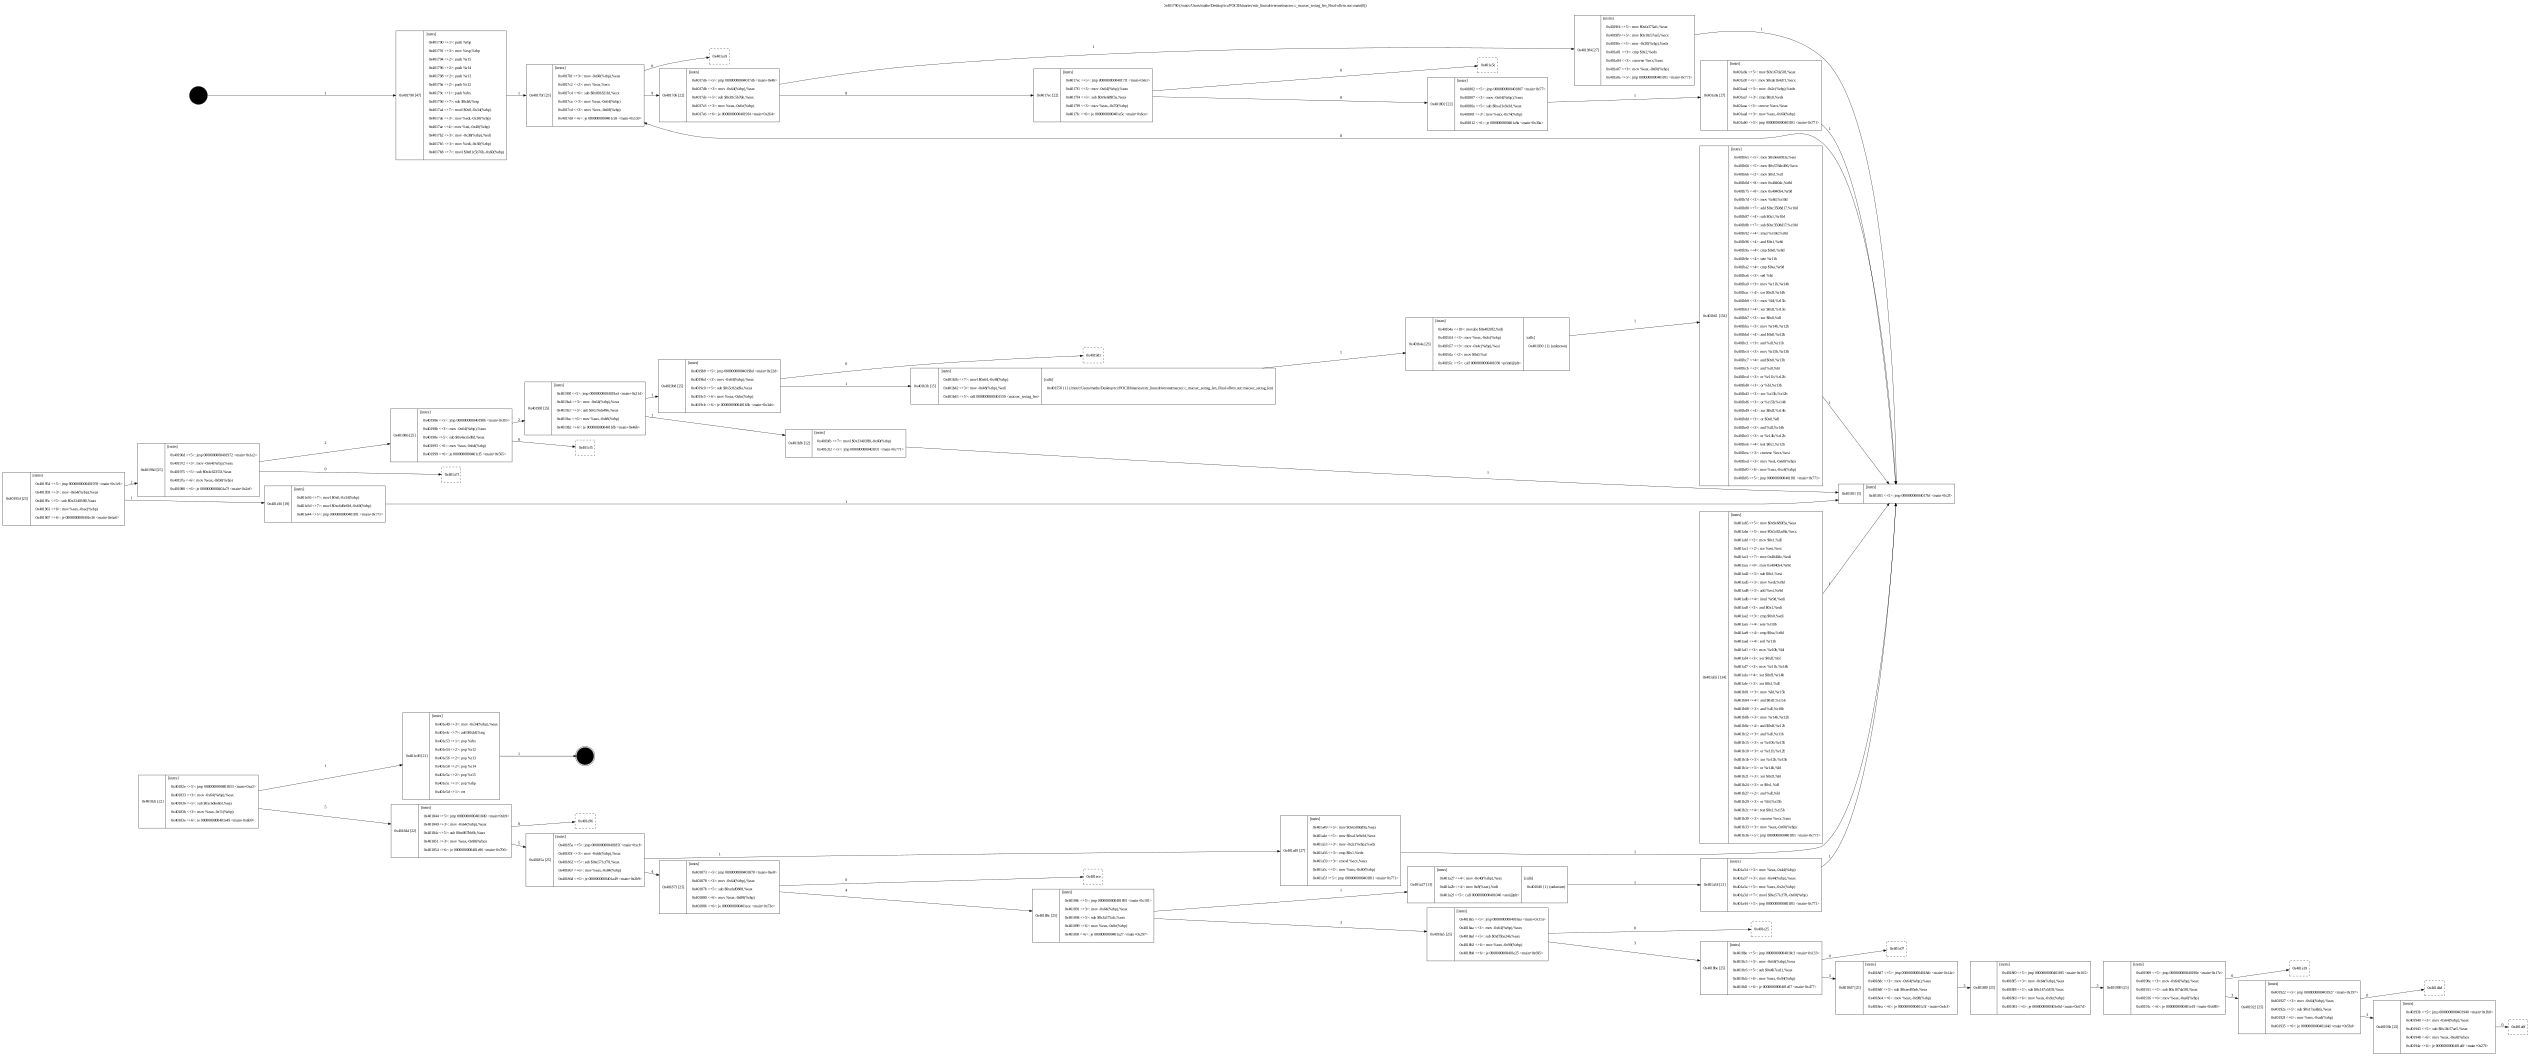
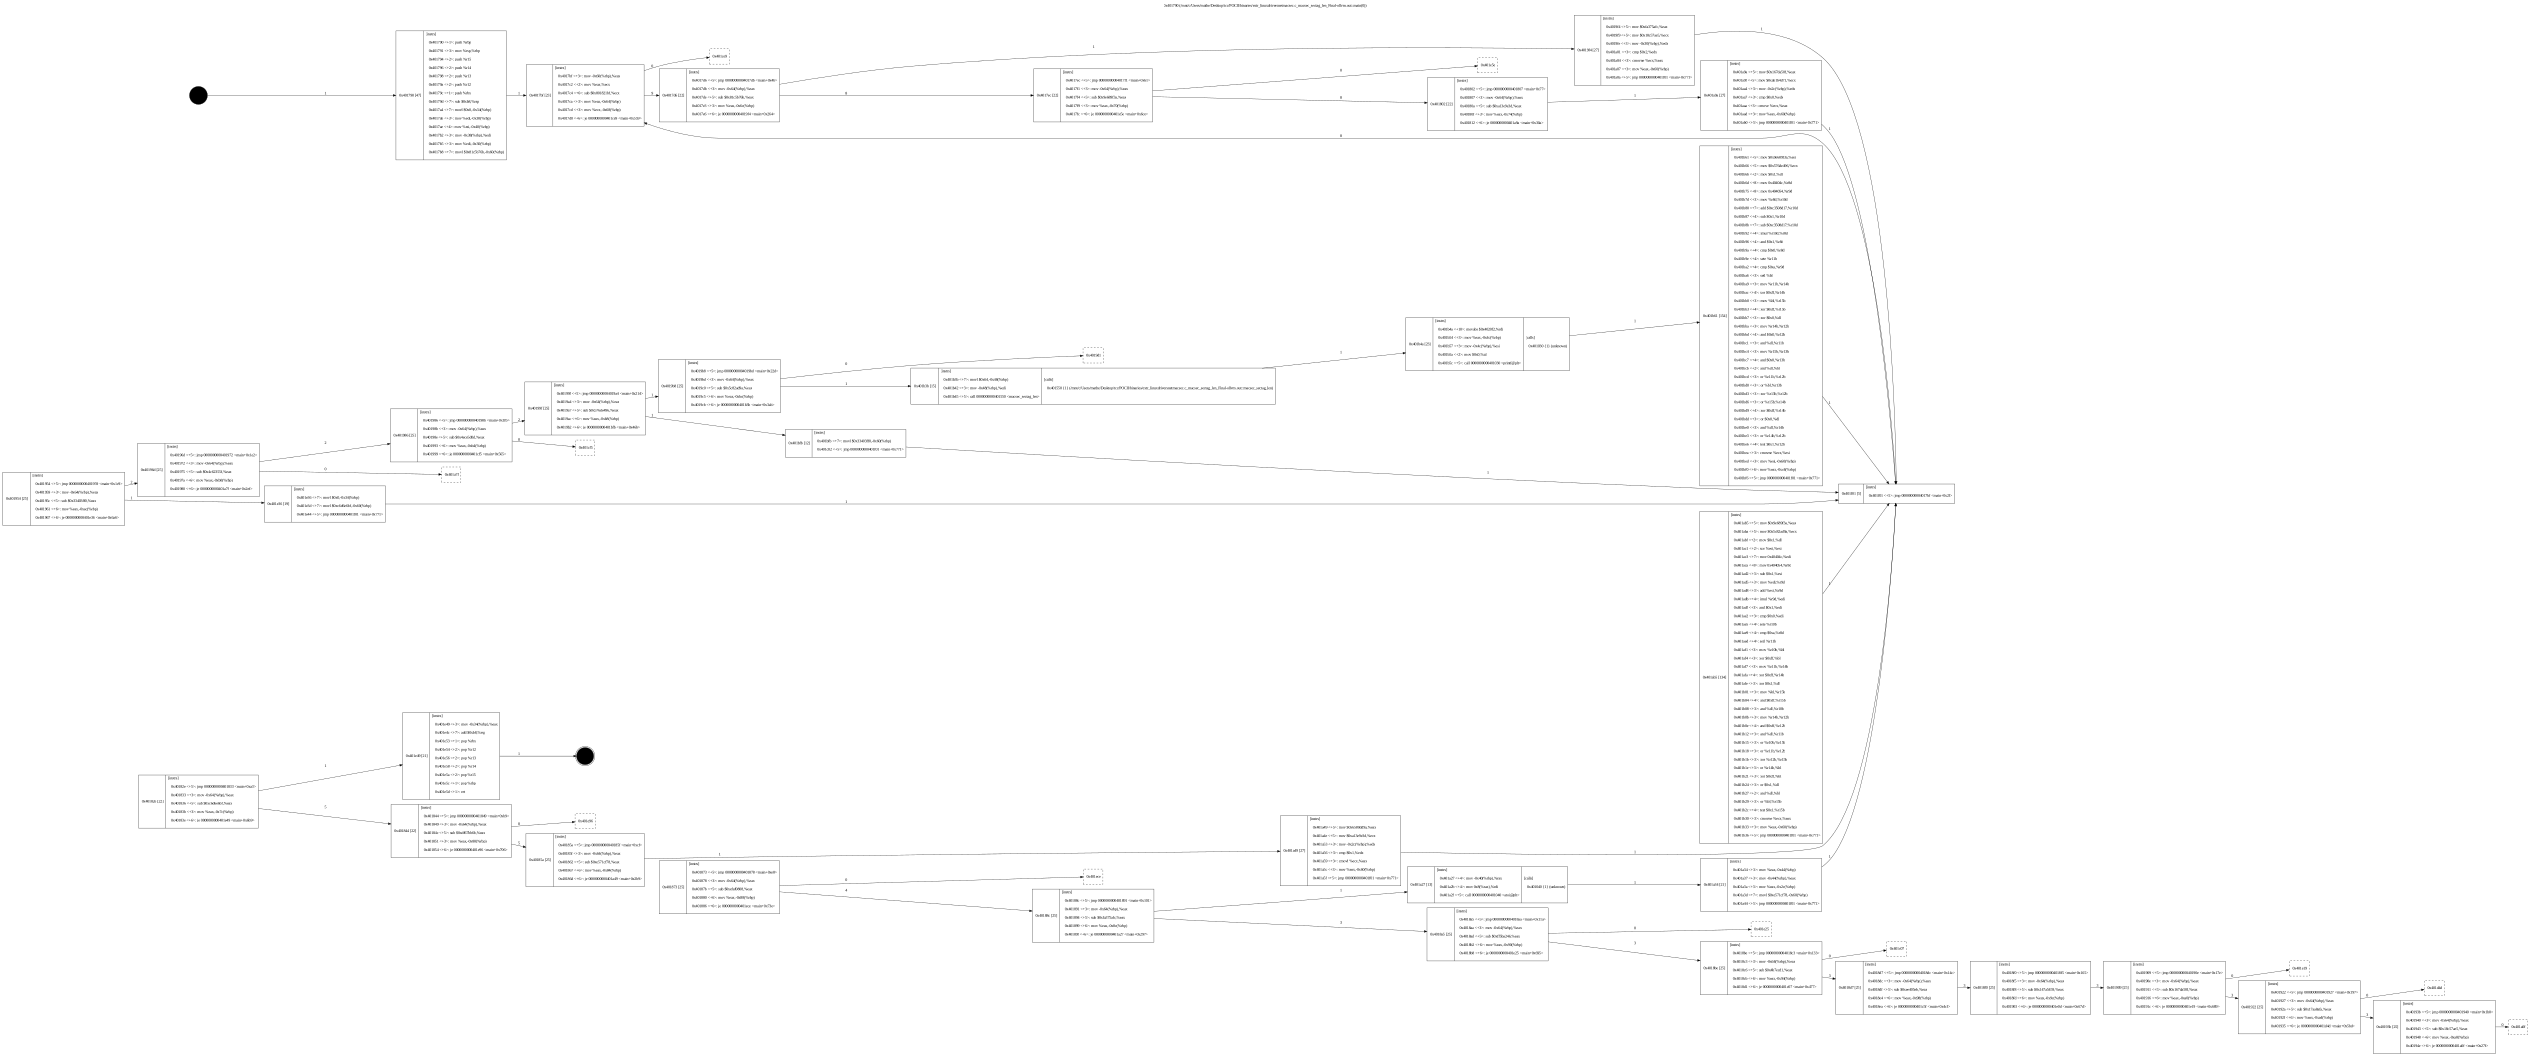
edge "0x40185a [25]" -> "0x401873 [25]": removed, label "4"
